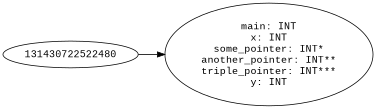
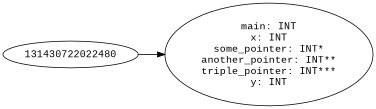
node "131430722522480": label "131430722522480" -> "131430722022480"
